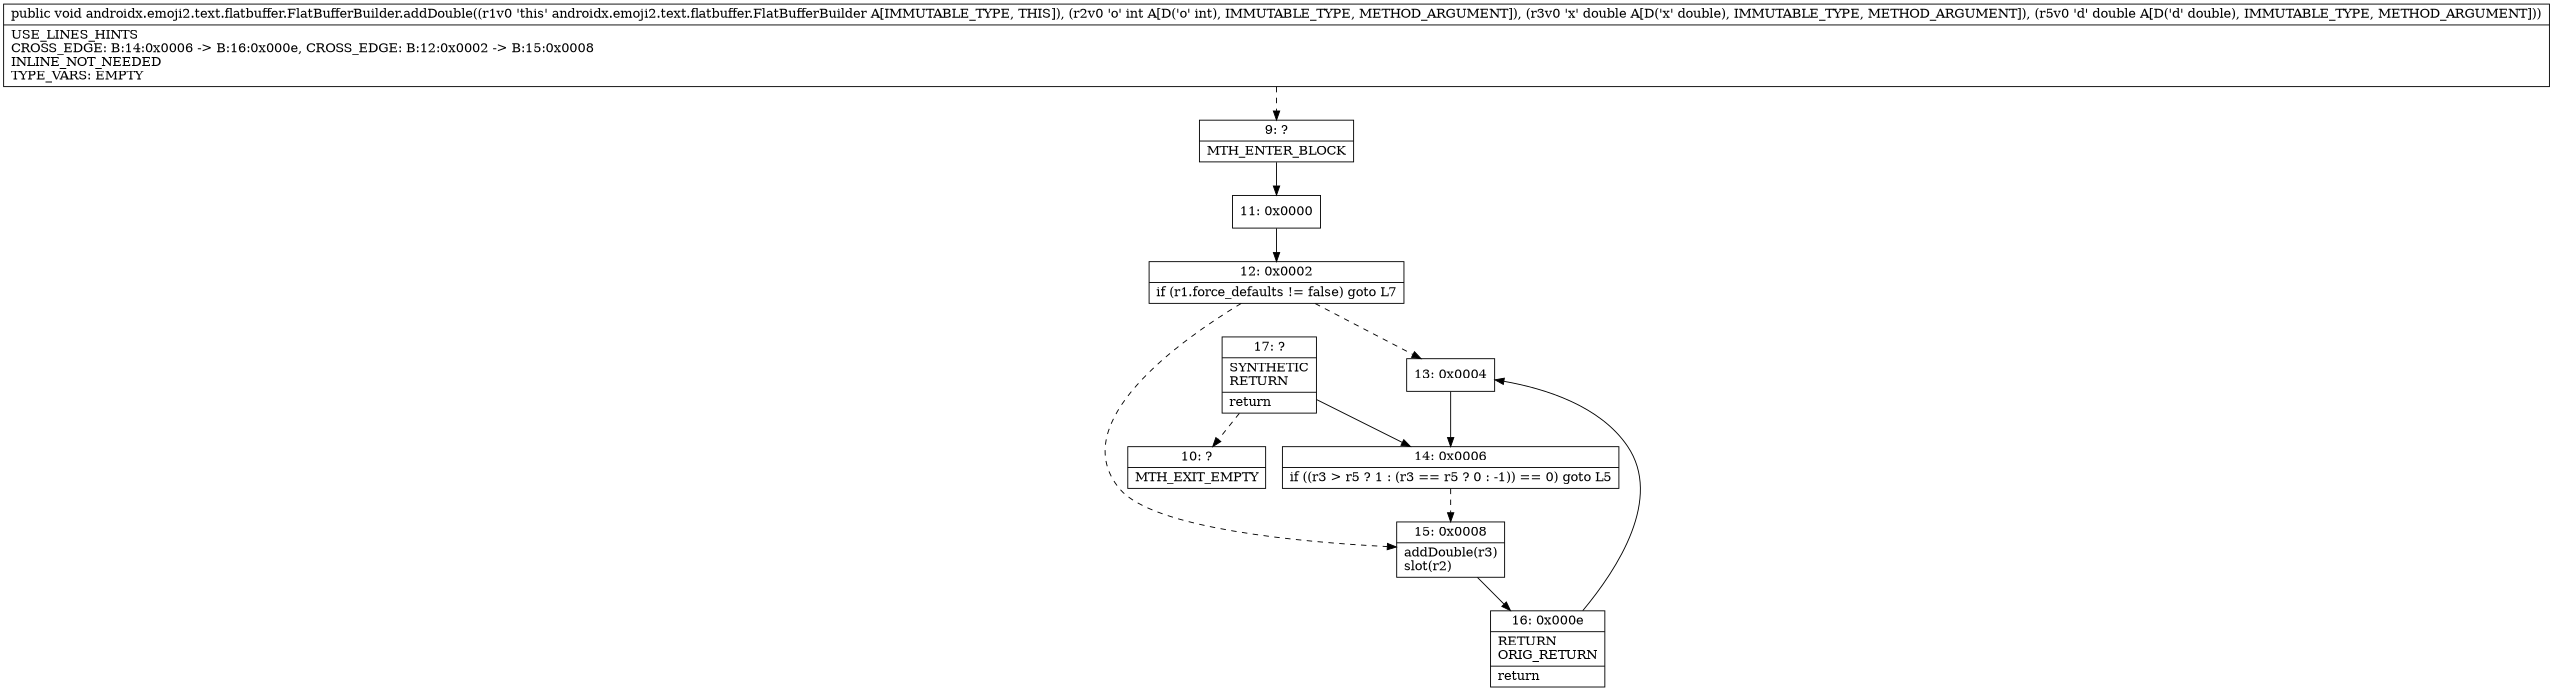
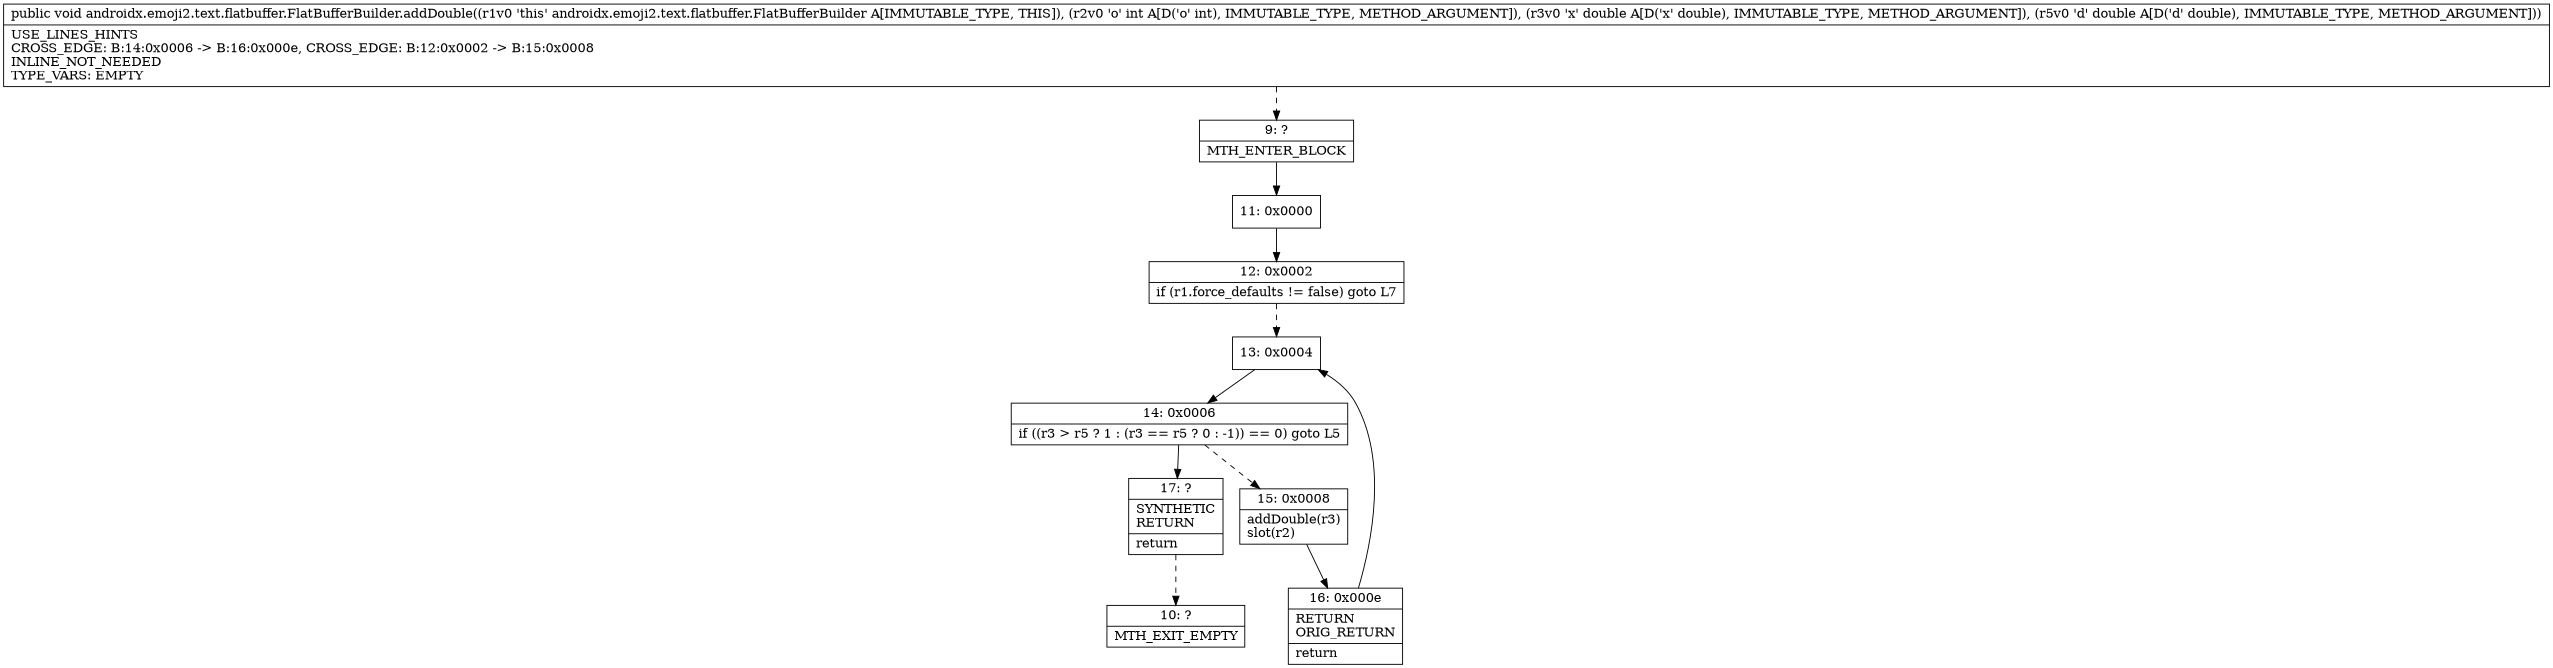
edge "17: ?" -> "14: 0x0006": reversed
edge "12: 0x0002" -> "15: 0x0008": removed
